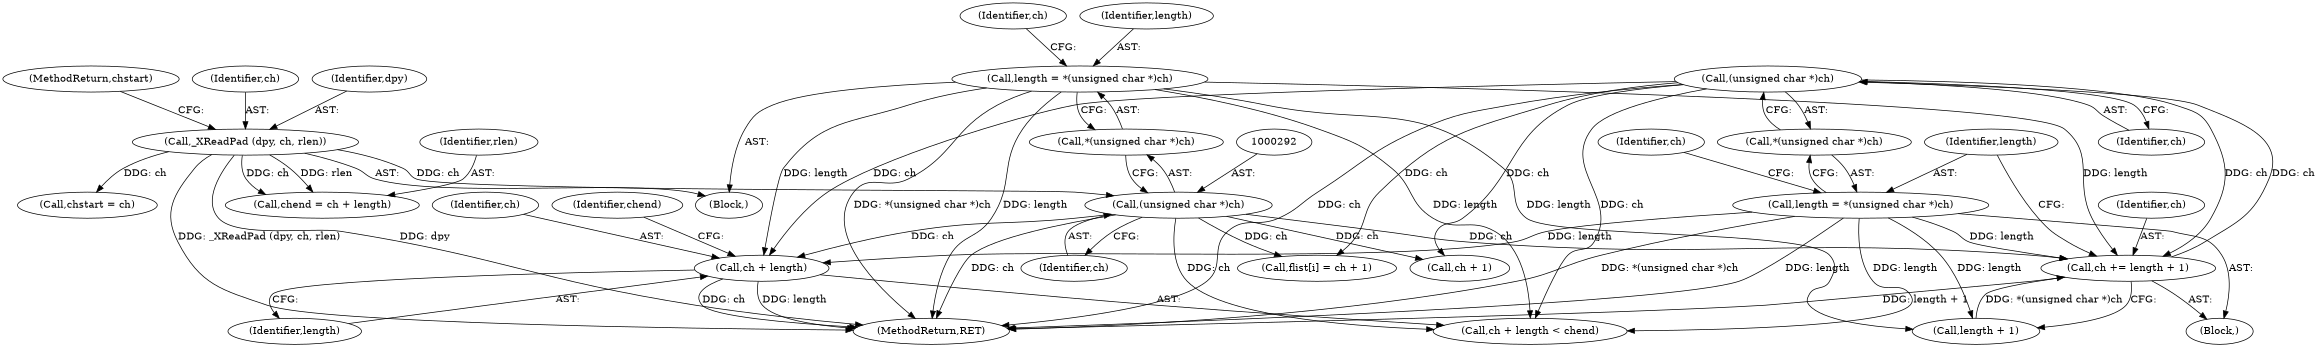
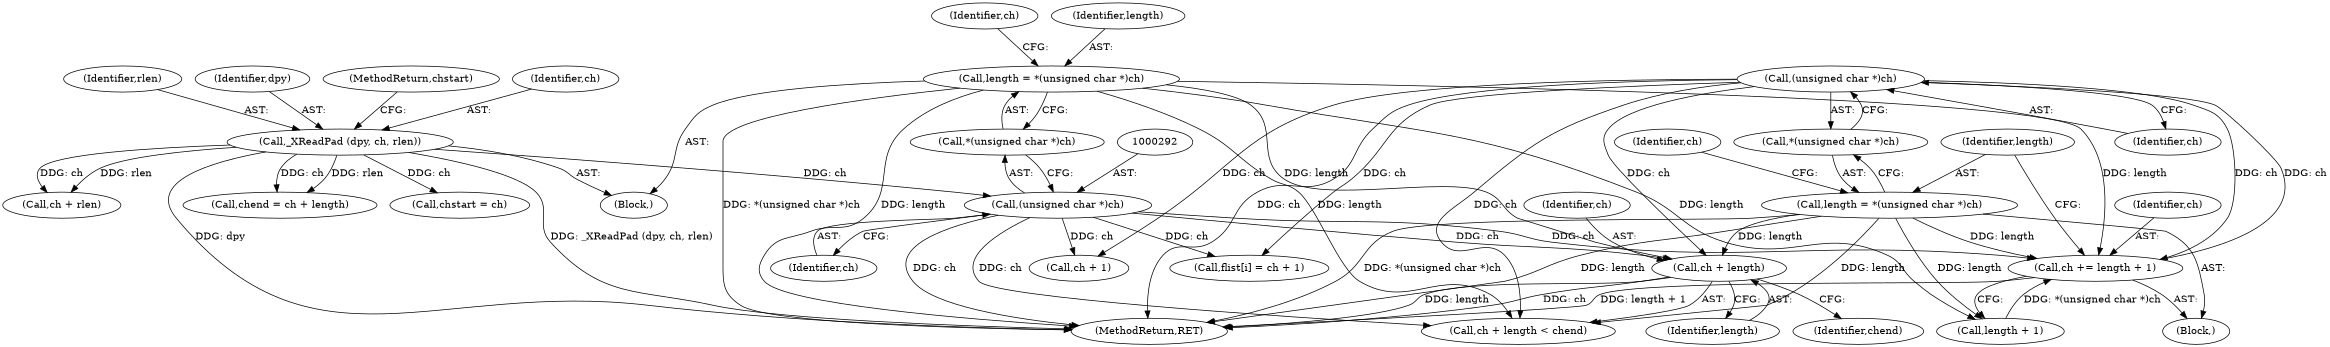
edge "(Identifier,rlen)" -> "(Call,chend = ch + length)": now "(Identifier,rlen)" -> "(Call,_XReadPad (dpy, ch, rlen))"
node "(Call,ch + rlen)": added
edge "(Identifier,chend)" -> "(Call,ch + length)": reversed
